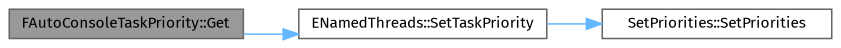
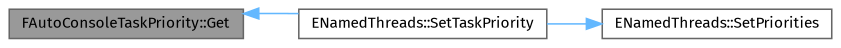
node "SetPriorities::SetPriorities": label "SetPriorities::SetPriorities" -> "ENamedThreads::SetPriorities"
edge "FAutoConsoleTaskPriority::Get" -> "ENamedThreads::SetTaskPriority": reversed
